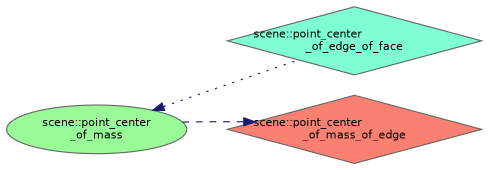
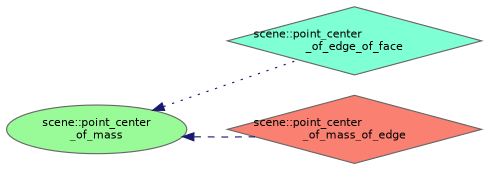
edge "scene::point_center _of_mass" -> "scene::point_center _of_mass_of_edge": reversed
